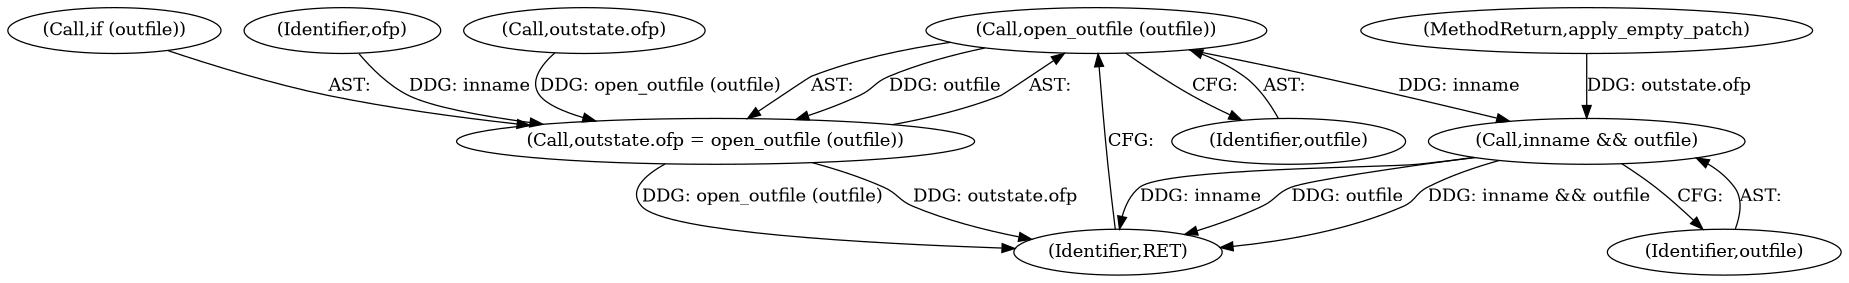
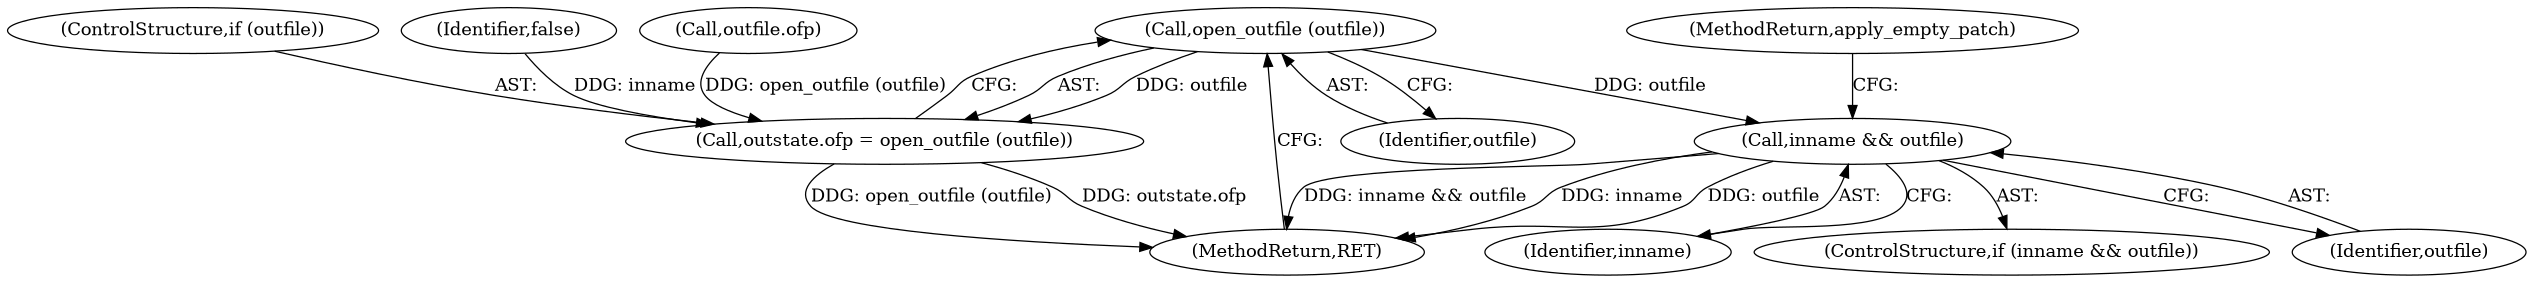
node "(Call,if (outfile))": label "(Call,if (outfile))" -> "(ControlStructure,if (outfile))"
node "(Identifier,ofp)": label "(Identifier,ofp)" -> "(Identifier,false)"
node "(Call,outstate.ofp)": label "(Call,outstate.ofp)" -> "(Call,outfile.ofp)"
edge "(Call,outstate.ofp = open_outfile (outfile))" -> "(Call,open_outfile (outfile))": label "AST: " -> "CFG: "
edge "(Call,open_outfile (outfile))" -> "(Call,inname && outfile)": label "DDG: inname" -> "DDG: outfile"
edge "(MethodReturn,apply_empty_patch)" -> "(Call,inname && outfile)": label "DDG: outstate.ofp" -> "CFG: "
node "(Identifier,RET)": label "(Identifier,RET)" -> "(MethodReturn,RET)"
node "(Identifier,inname)": added
node "(ControlStructure,if (inname && outfile))": added
